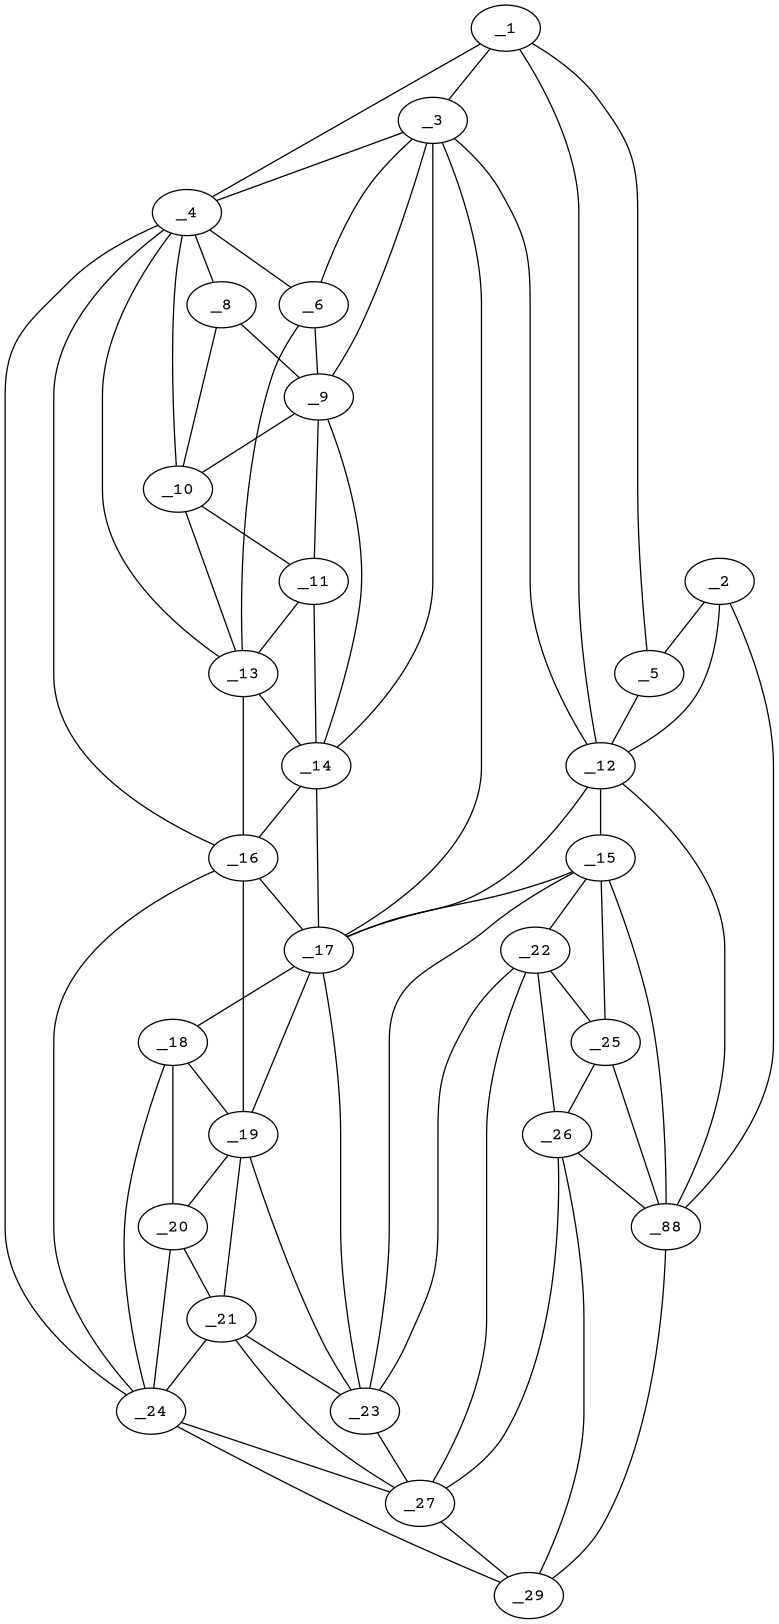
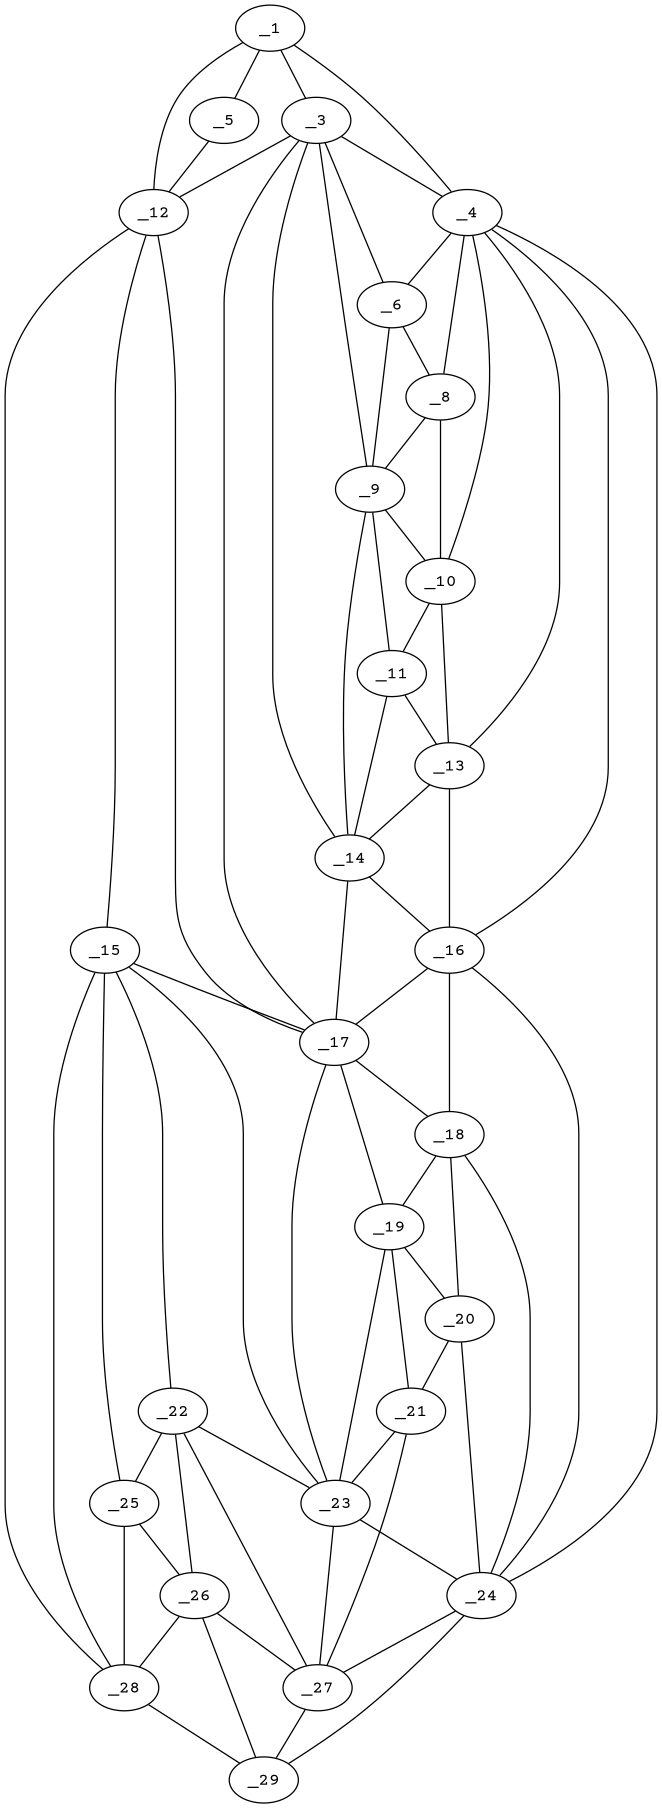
edge "_6" -- "_13": now "_6" -- "_8"
node "_2": removed
edge "_16" -- "_19": now "_16" -- "_18"
node "_88": label "_88" -> "_28"
edge "_21" -- "_24": now "_23" -- "_24"
